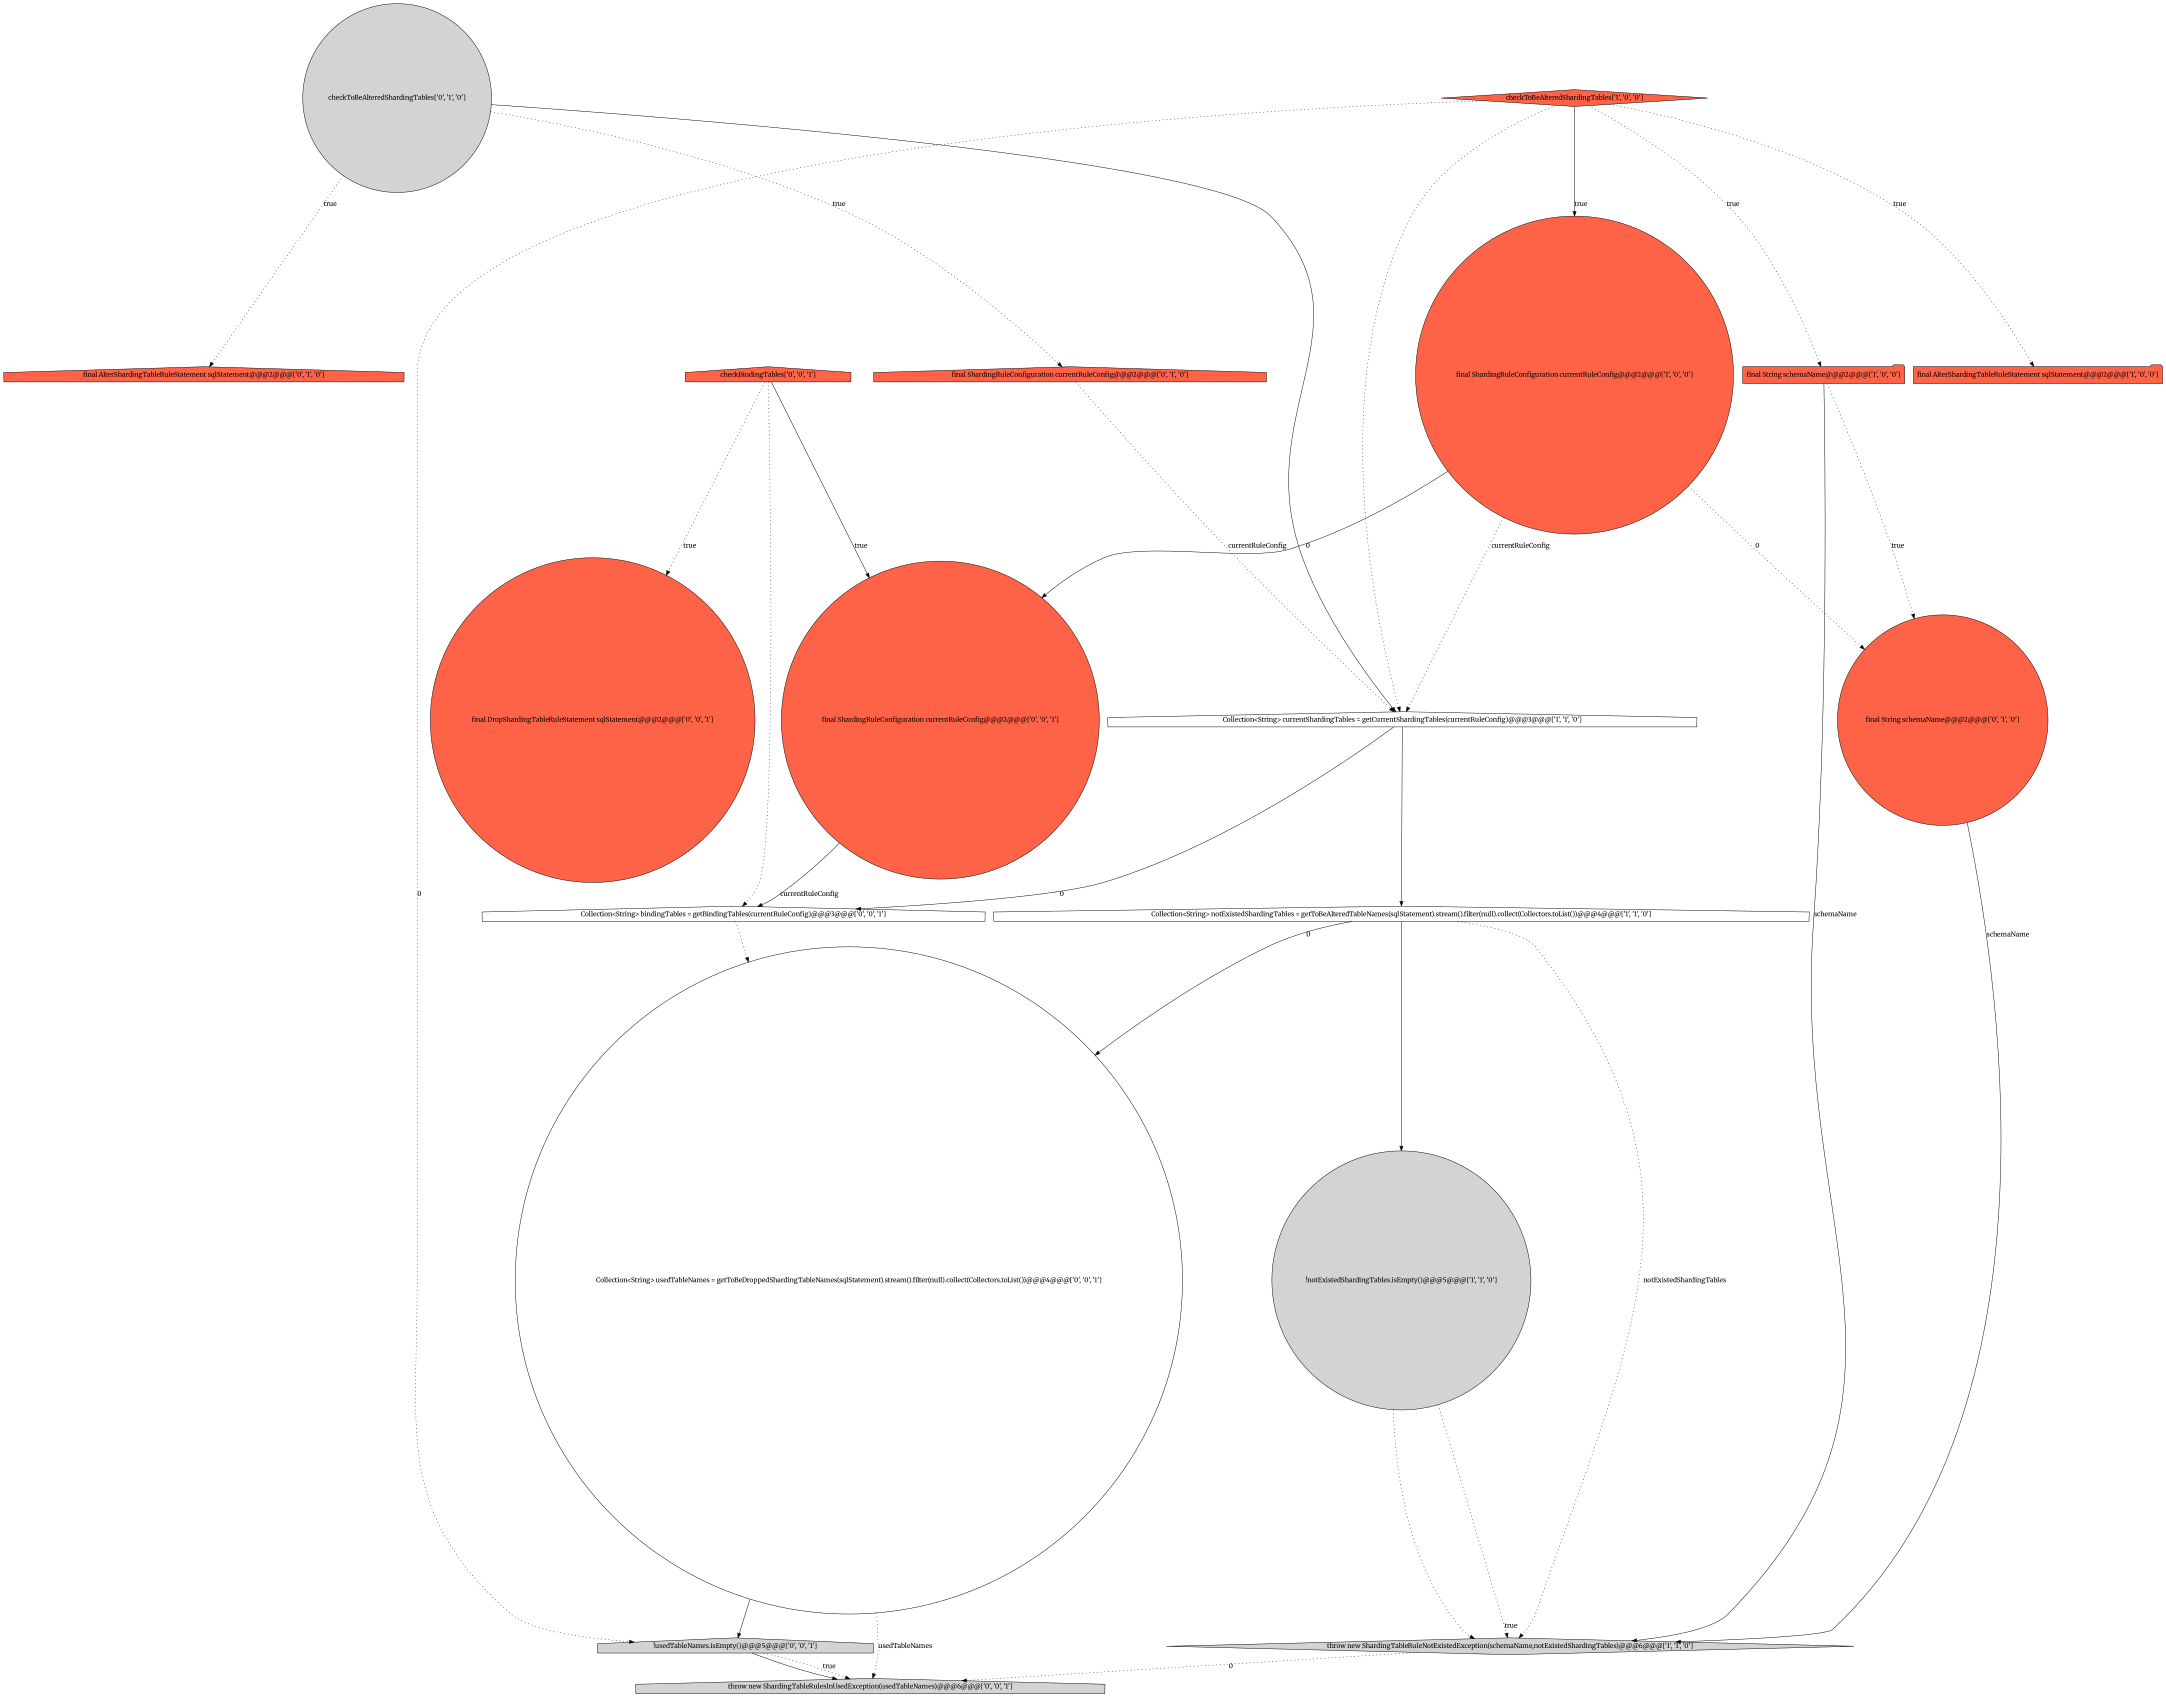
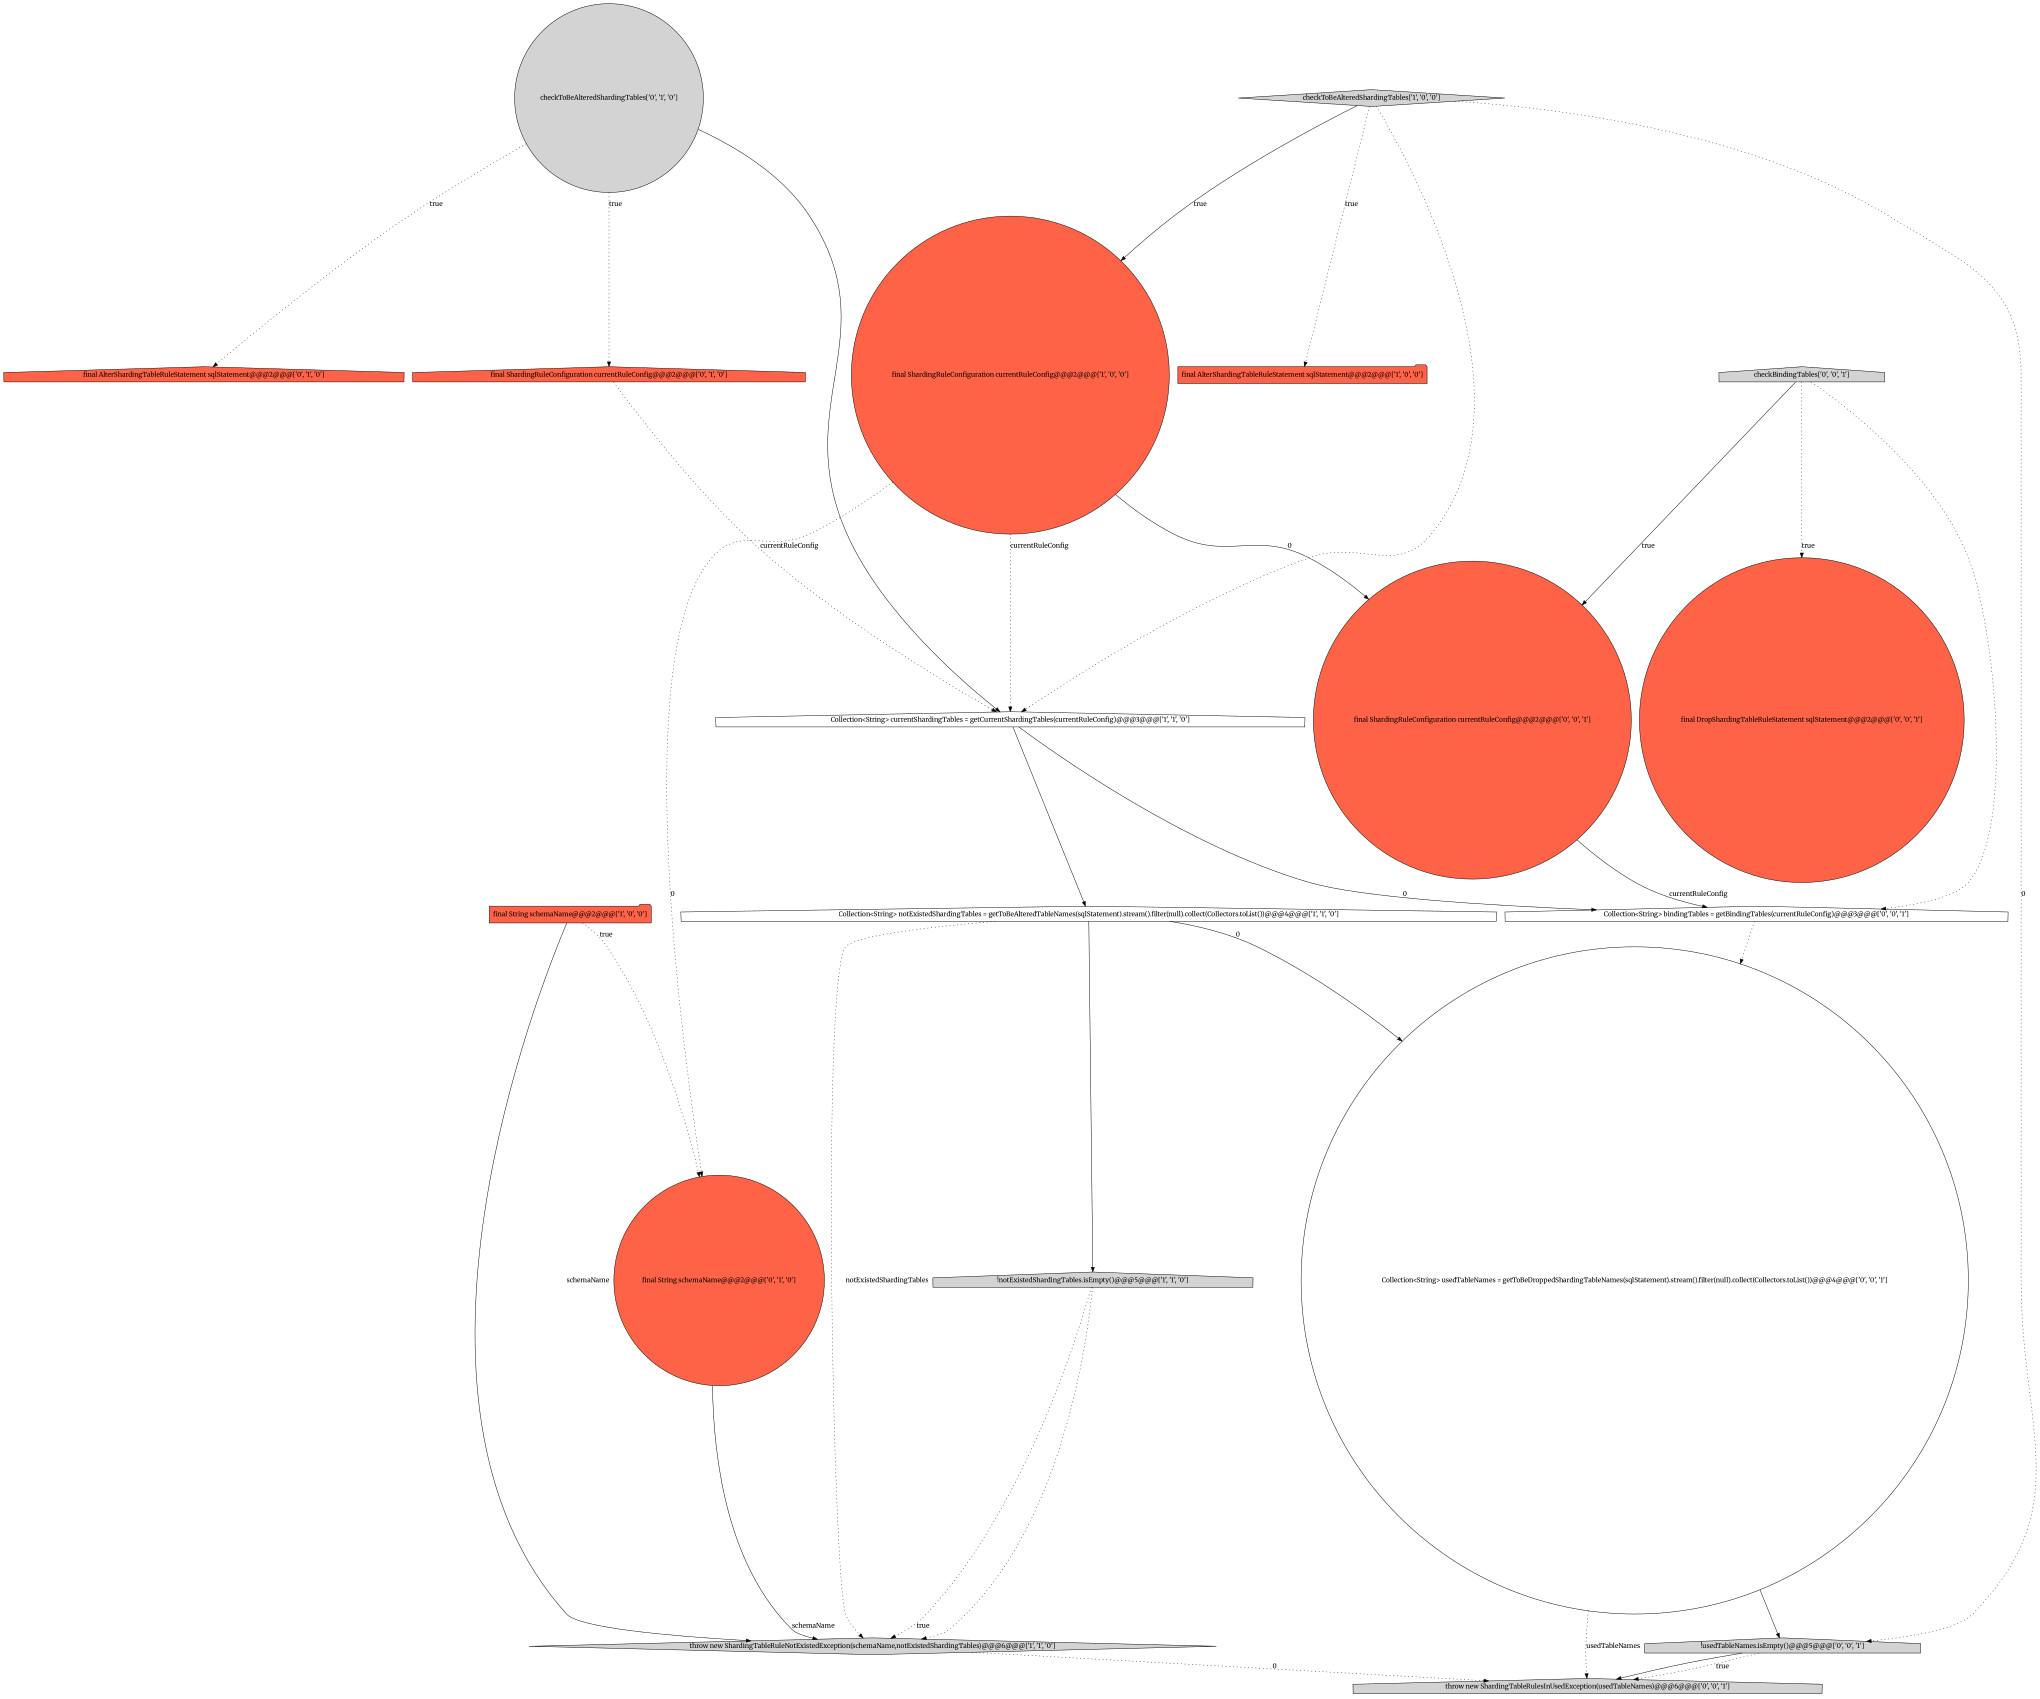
node "checkToBeAlteredShardingTables['1', '0', '0']": fillcolor tomato -> lightgray
edge "checkToBeAlteredShardingTables['1', '0', '0']" -> "final String schemaName@@@2@@@['1', '0', '0']": removed, label "true"
node "checkBindingTables['0', '0', '1']": fillcolor tomato -> lightgray
node "!notExistedShardingTables.isEmpty()@@@5@@@['1', '1', '0']": shape circle -> house
